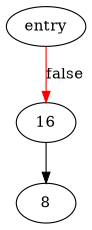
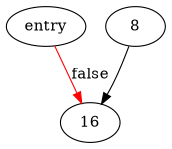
edge "16" -> "8": reversed
